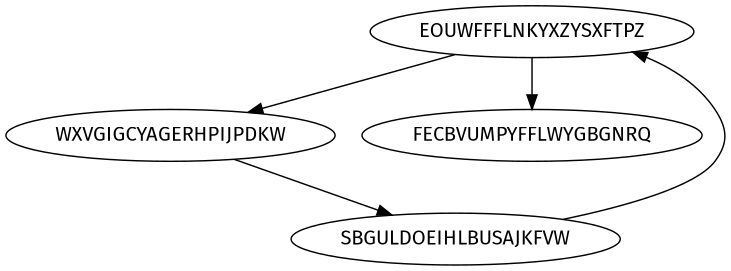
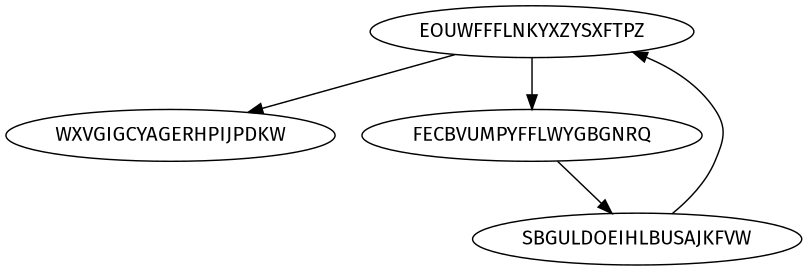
edge "WXVGIGCYAGERHPIJPDKW" -> "SBGULDOEIHLBUSAJKFVW": now "FECBVUMPYFFLWYGBGNRQ" -> "SBGULDOEIHLBUSAJKFVW"
